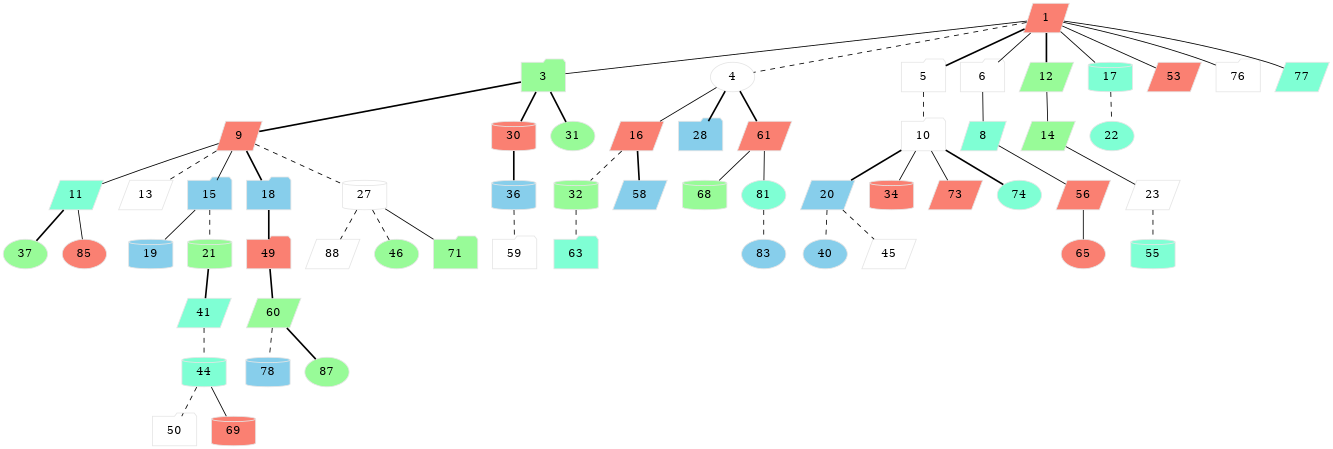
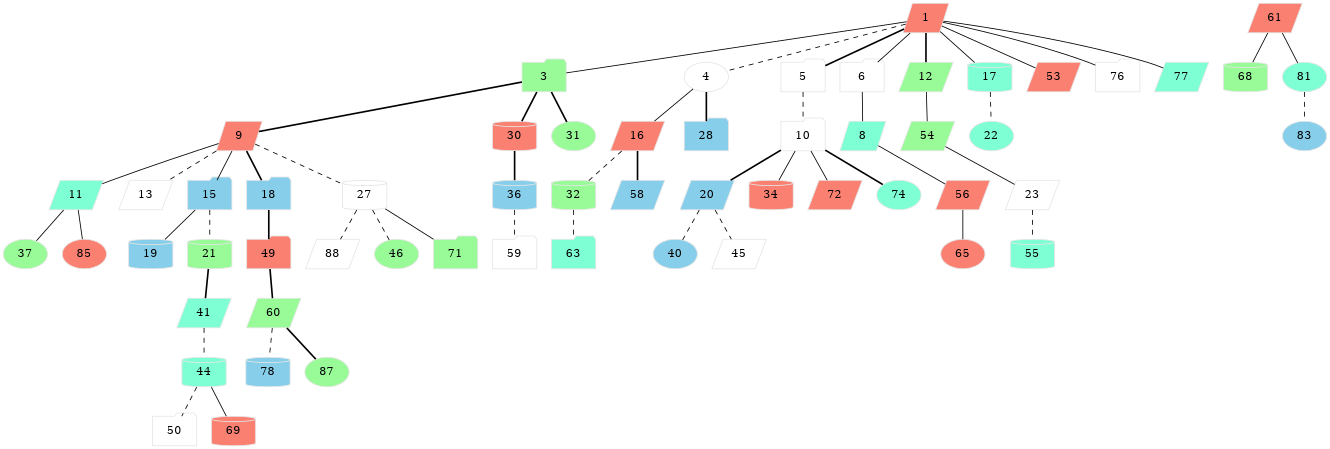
edge "4" -- "61": removed
node "14": label "14" -> "54"
node "73": label "73" -> "72"
edge "11" -- "37": style bold -> solid
